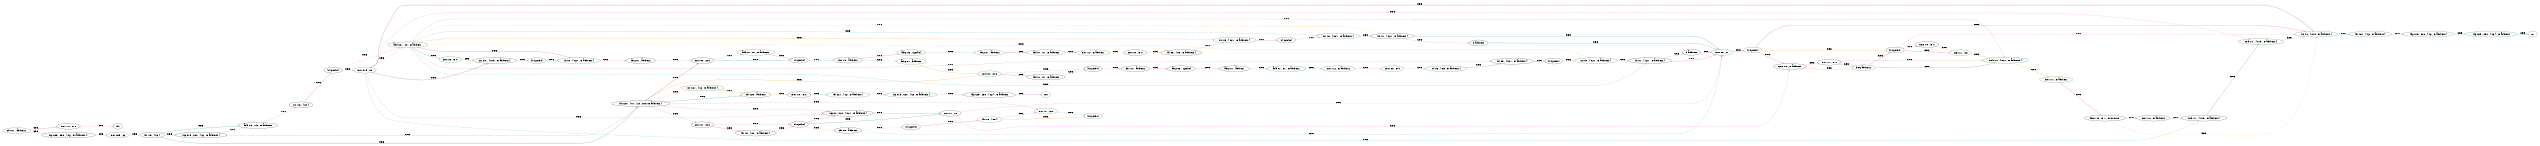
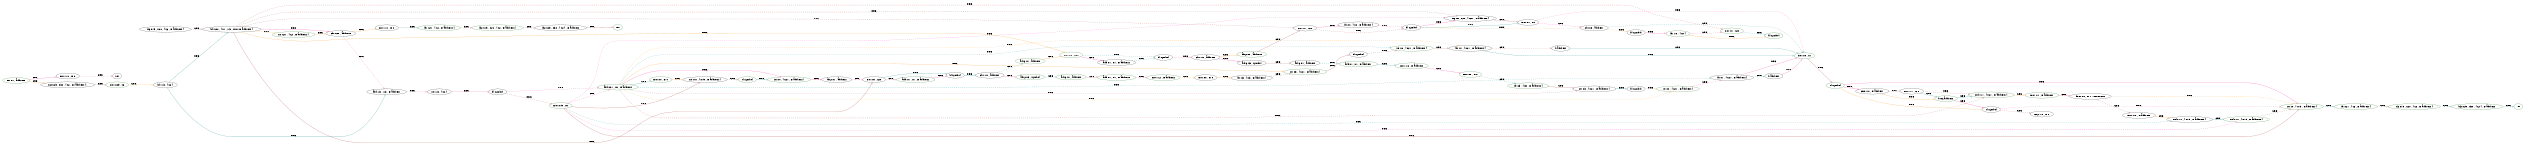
node "cset w1 , ne": removed
node "adrp x0 , address": added
edge "ldr x20 , [ x1 , w3 , sxtw # address ]" -> "cbz x20 , address": color teal -> deeppink
edge "mov x1 , x0" -> "cmn w0 , # address": now "mov x1 , x0" -> "cbz x8 , address"
node "cbz x1 , address": label "cbz x1 , address" -> "str x1 , address"
edge "stp x19 , x20 , [ sp , # address ]" -> "add w3 , w3 , # address": now "cbz x20 , address" -> "add w3 , w3 , # address"
edge "ldr w3 , [ x2 ]" -> "stp x19 , x20 , [ sp , # address ]": removed, label "CFG"
